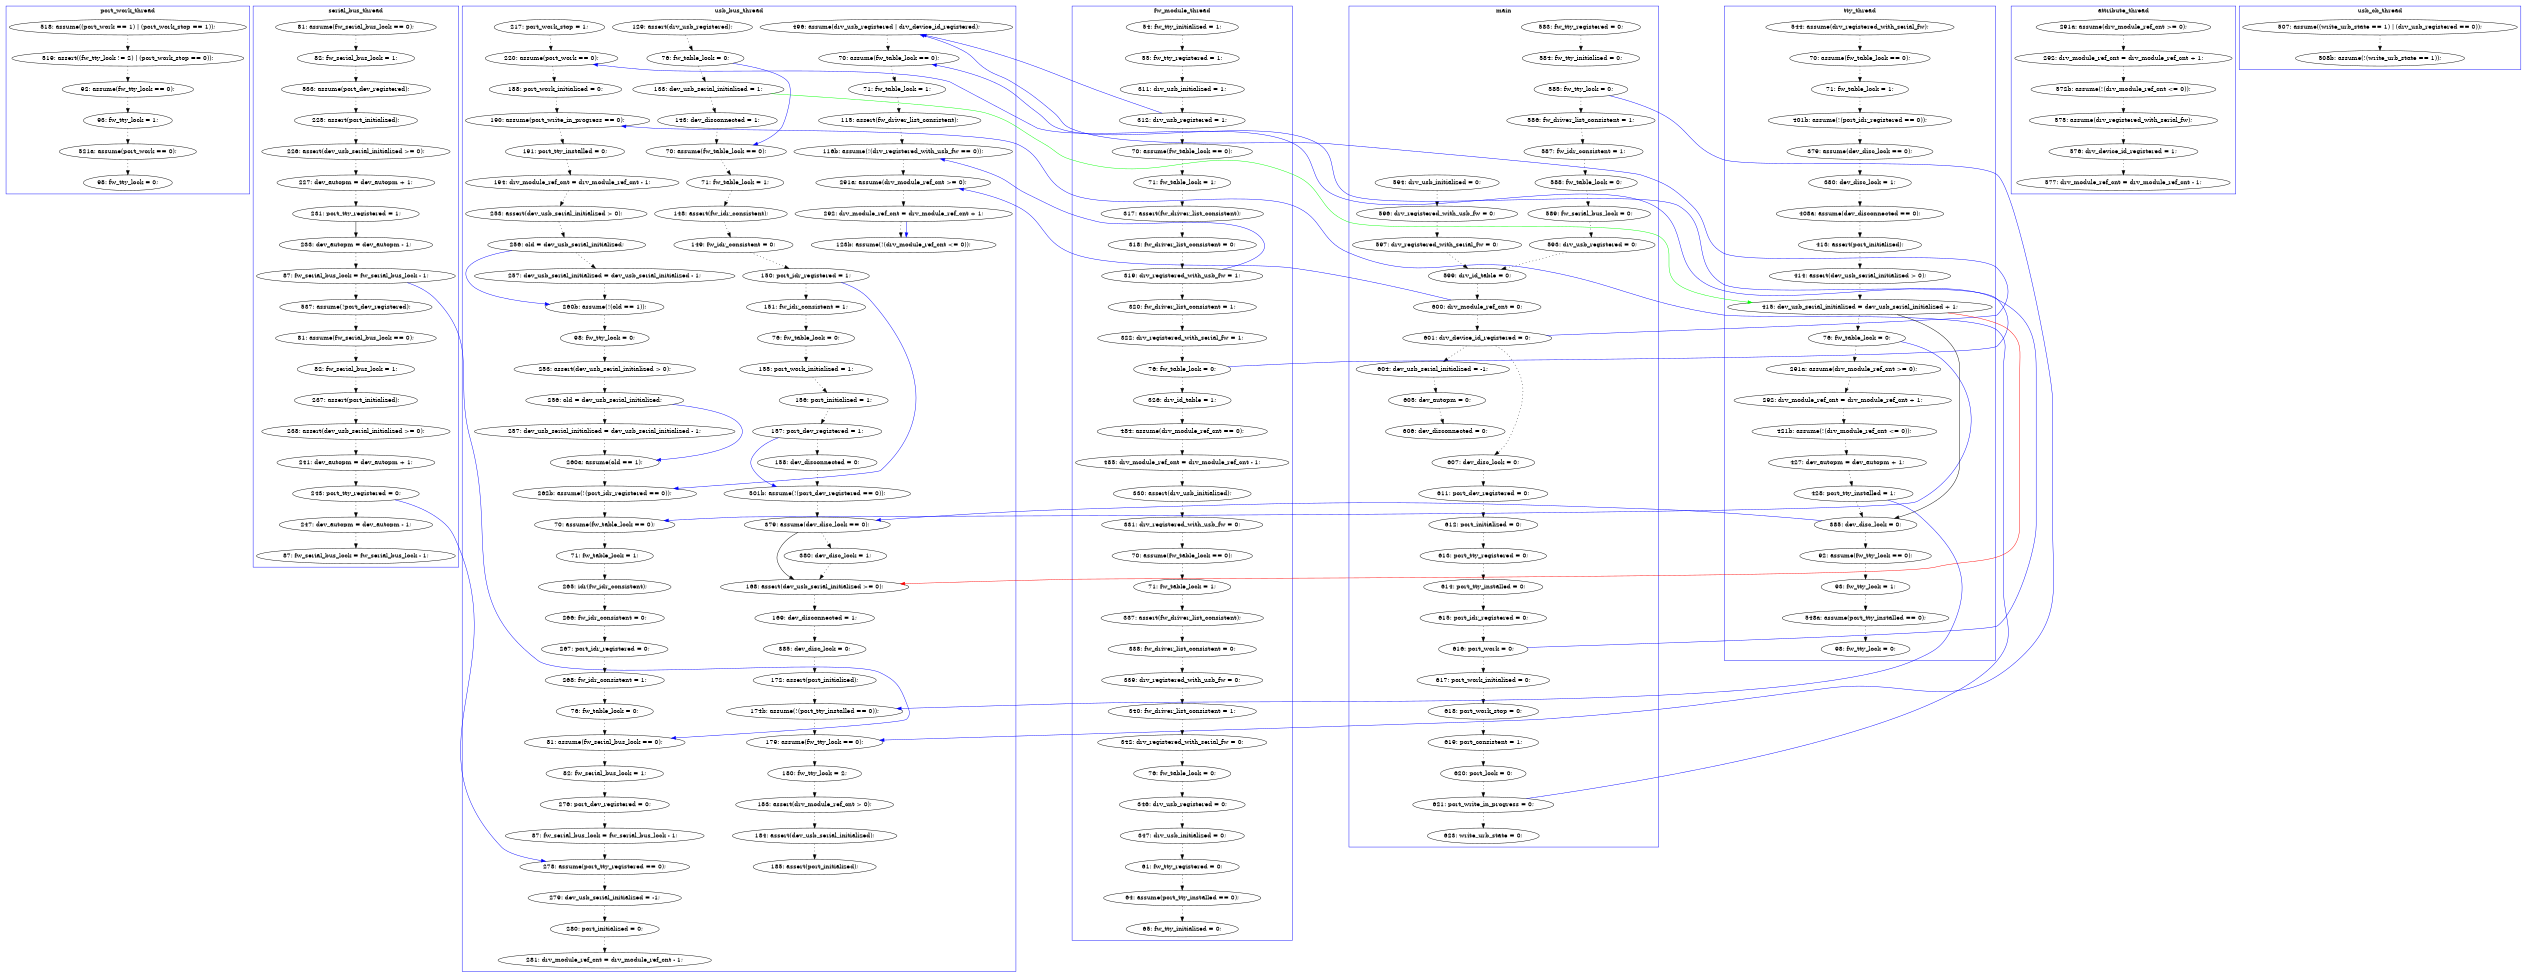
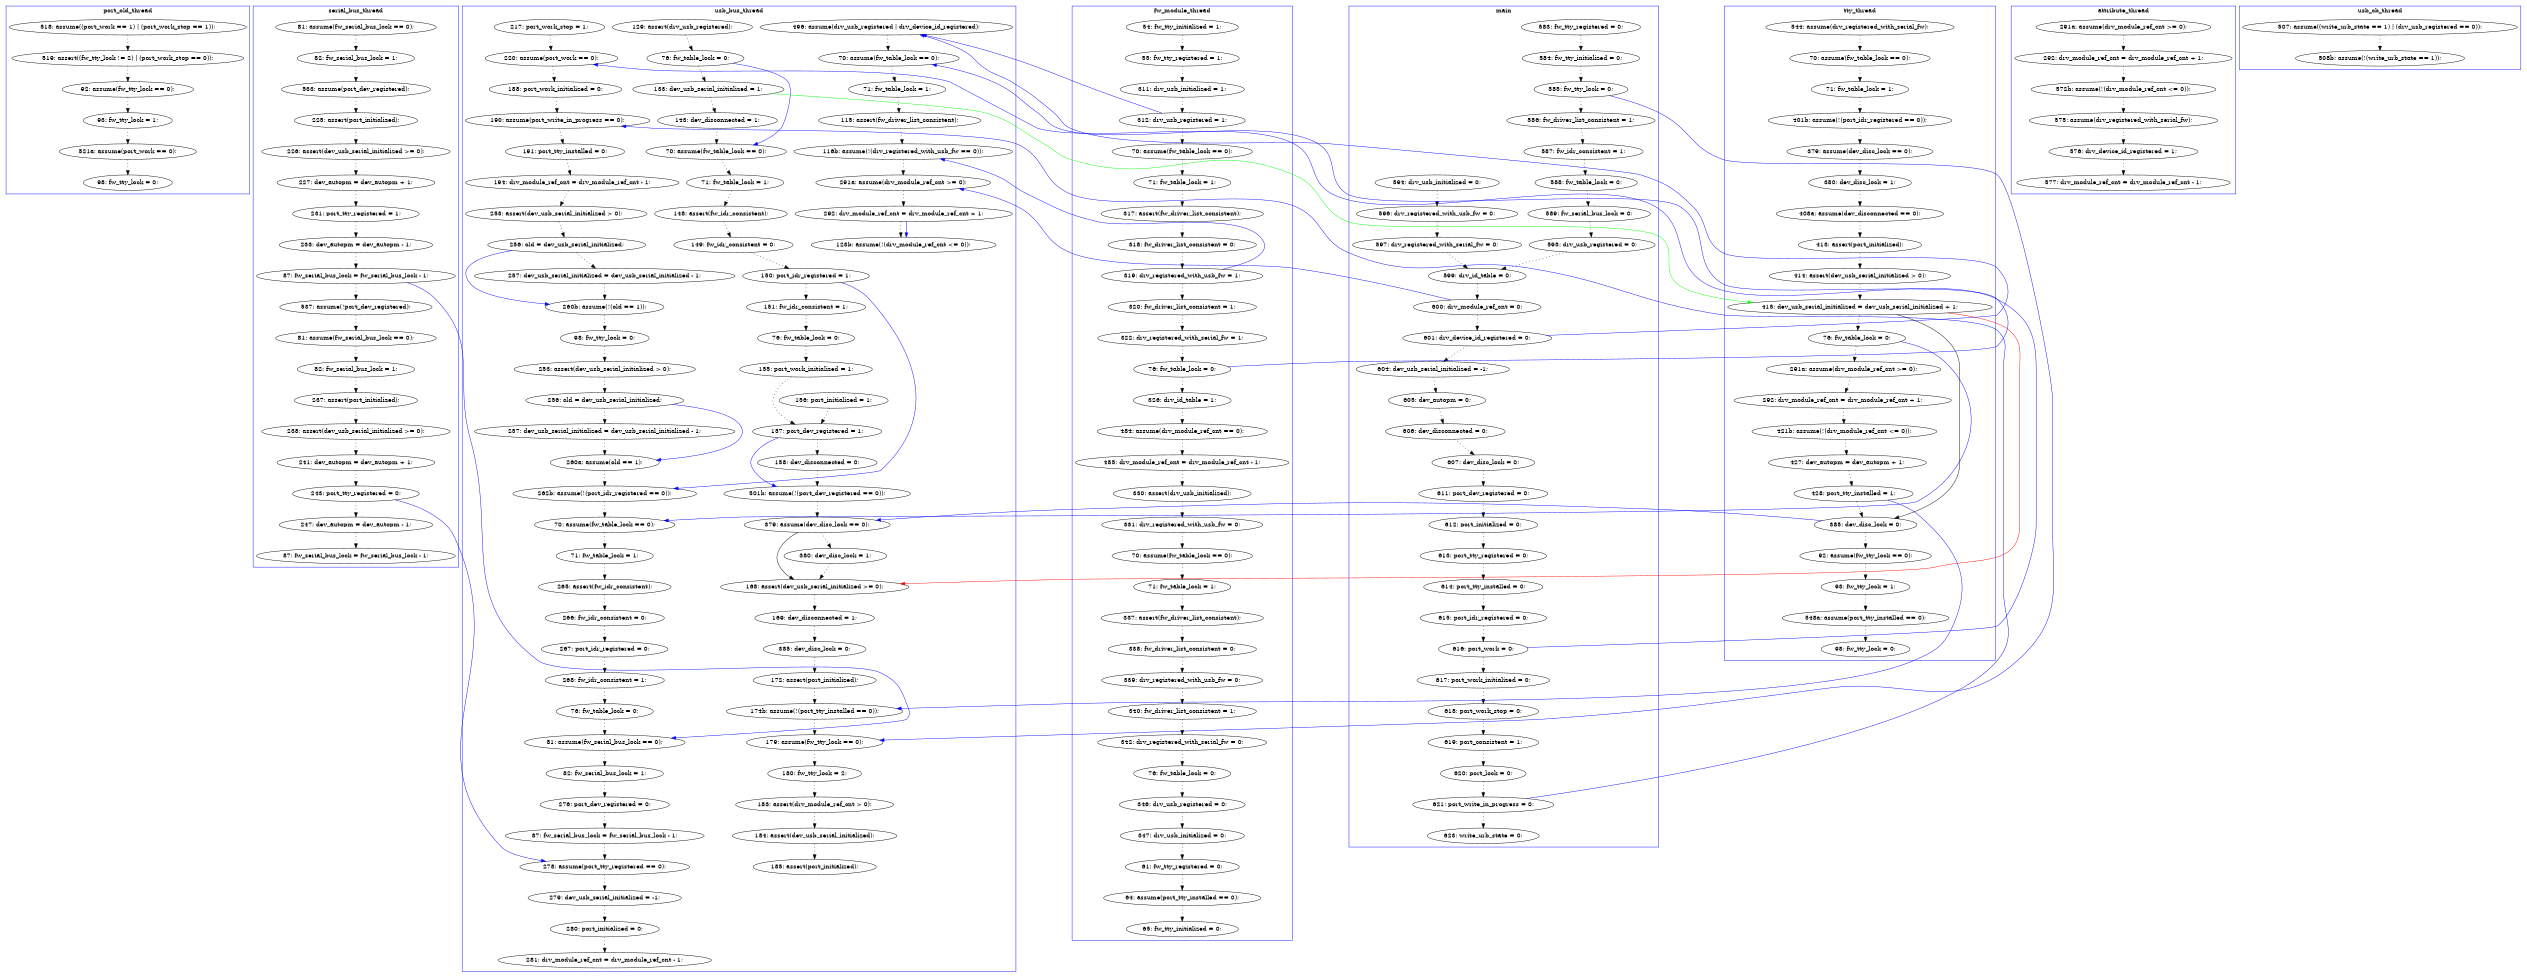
cluster "port_work_thread": label "port_work_thread" -> "port_old_thread"
edge "584: fw_tty_initialized = 0;" -> "585: fw_tty_lock = 0;": added
edge "231: port_tty_registered = 1;" -> "233: dev_autopm = dev_autopm - 1;": style solid -> dotted
edge "155: port_work_initialized = 1;" -> "156: port_initialized = 1;": now "155: port_work_initialized = 1;" -> "157: port_dev_registered = 1;"
edge "601: drv_device_id_registered = 0;" -> "607: dev_disc_lock = 0;": now "606: dev_disconnected = 0;" -> "607: dev_disc_lock = 0;"
node "265: idr(fw_idr_consistent);": label "265: idr(fw_idr_consistent);" -> "265: assert(fw_idr_consistent);"
